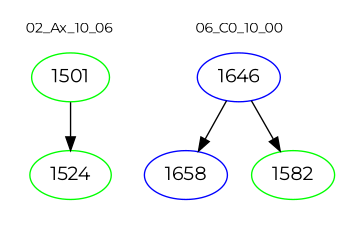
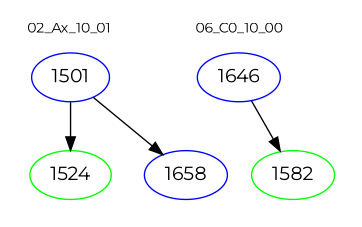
cluster "02_Ax_10_06": label "02_Ax_10_06" -> "02_Ax_10_01"
node "1501": color green -> blue
edge "1646" -> "1658": now "1501" -> "1658"
